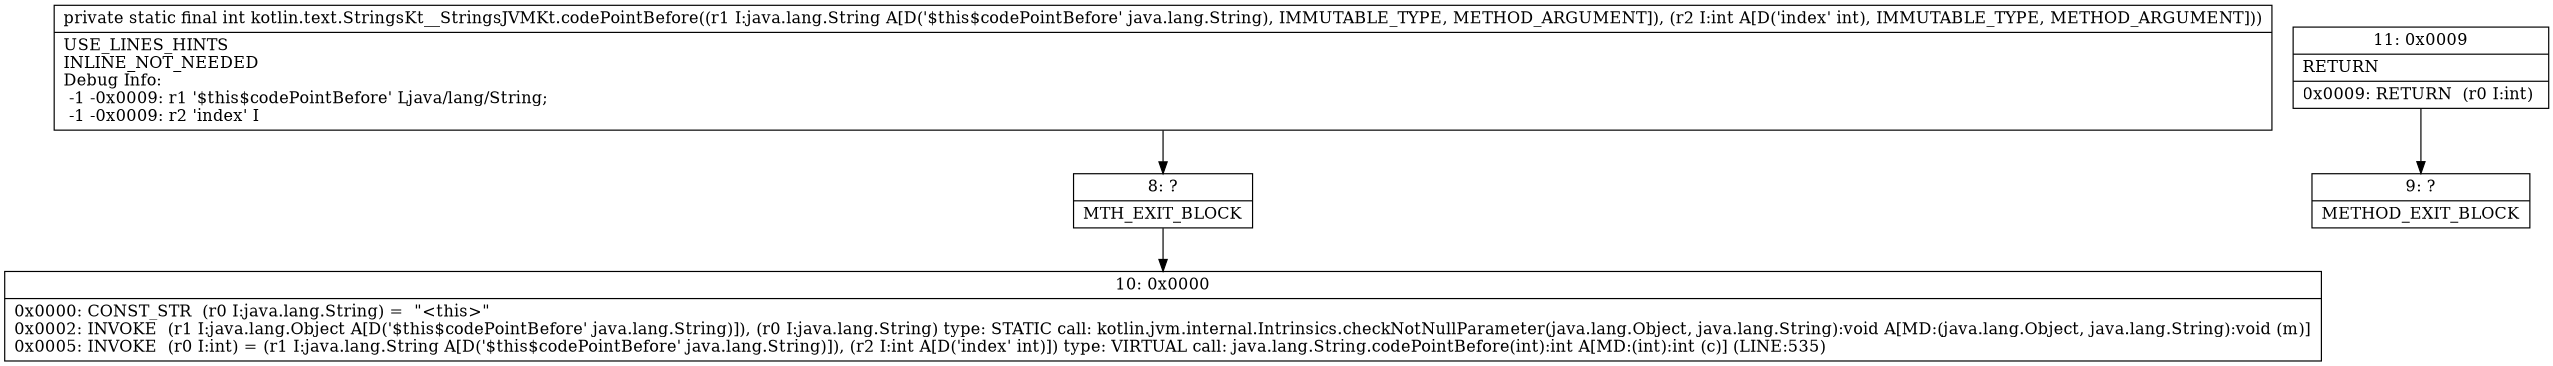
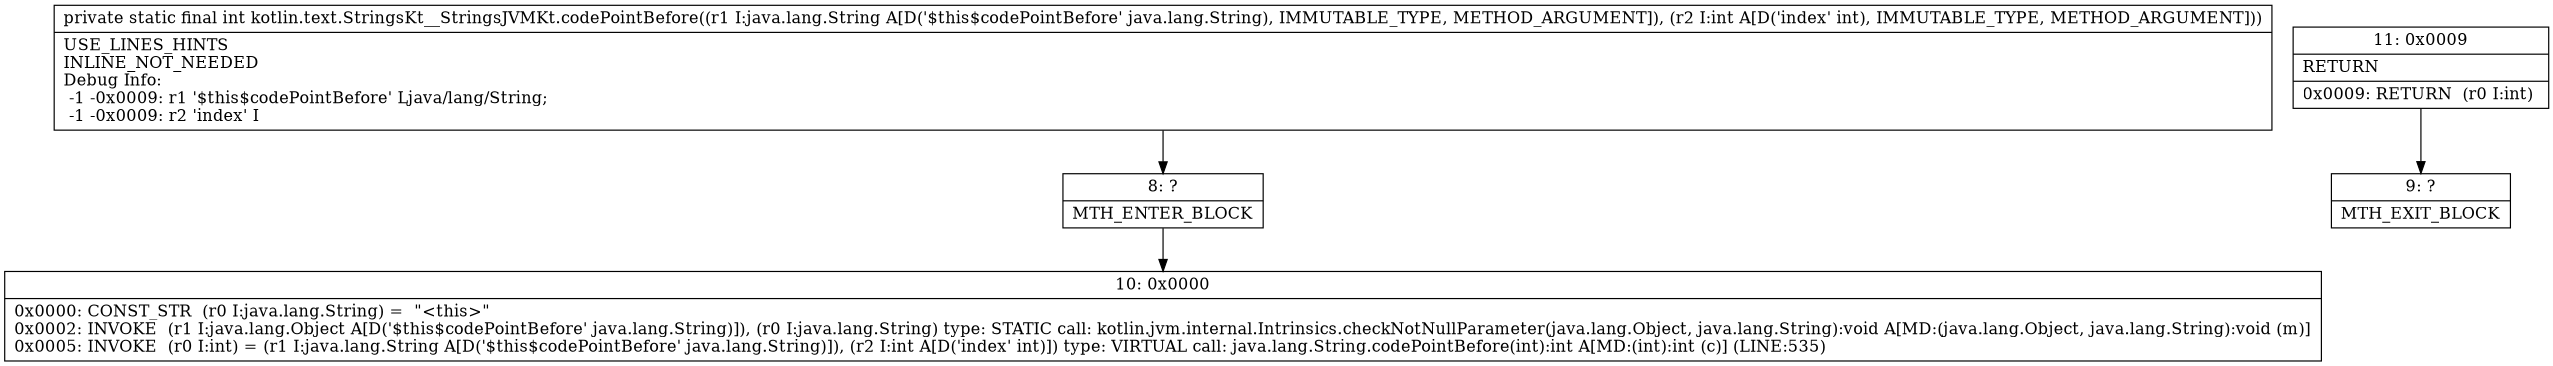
node "8: ?": text "MTH_EXIT_BLOCK" -> "MTH_ENTER_BLOCK"
node "9: ?": text "METHOD_EXIT_BLOCK" -> "MTH_EXIT_BLOCK"
